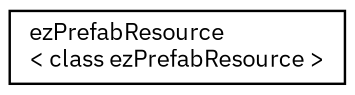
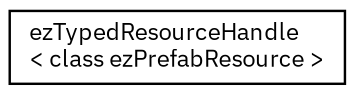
node "ezPrefabResource < class ezPrefabResource >": label "ezPrefabResource < class ezPrefabResource >" -> "ezTypedResourceHandle < class ezPrefabResource >"
